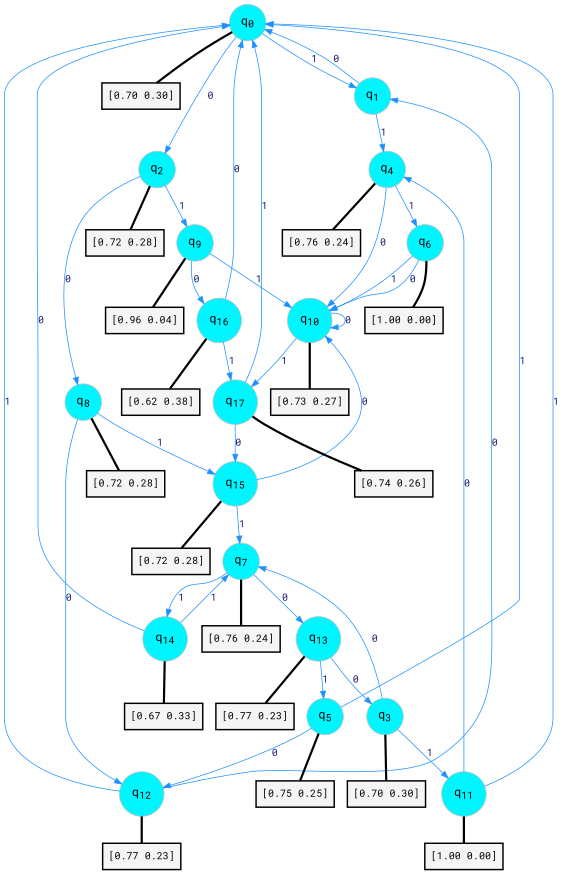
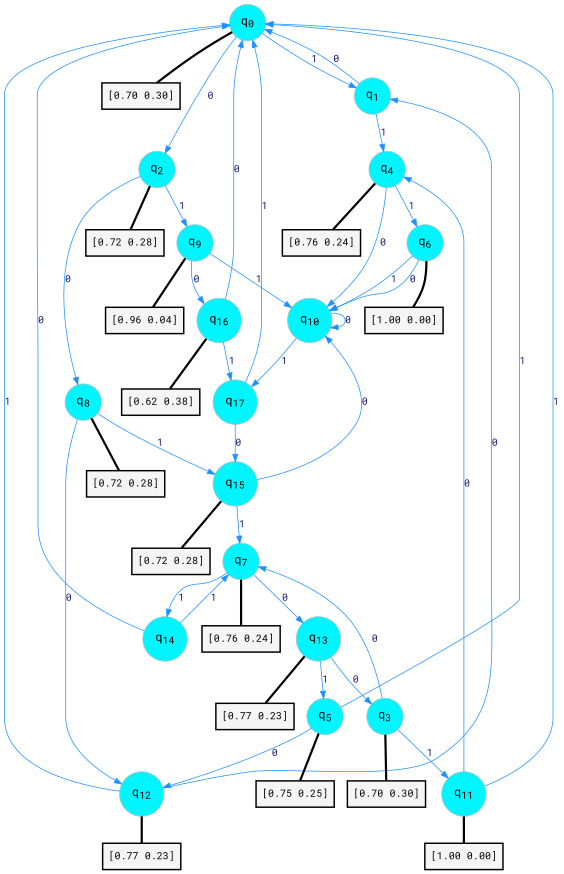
node "[0.73 0.27]": removed
node "[0.74 0.26]": removed
node "[0.67 0.33]": removed
